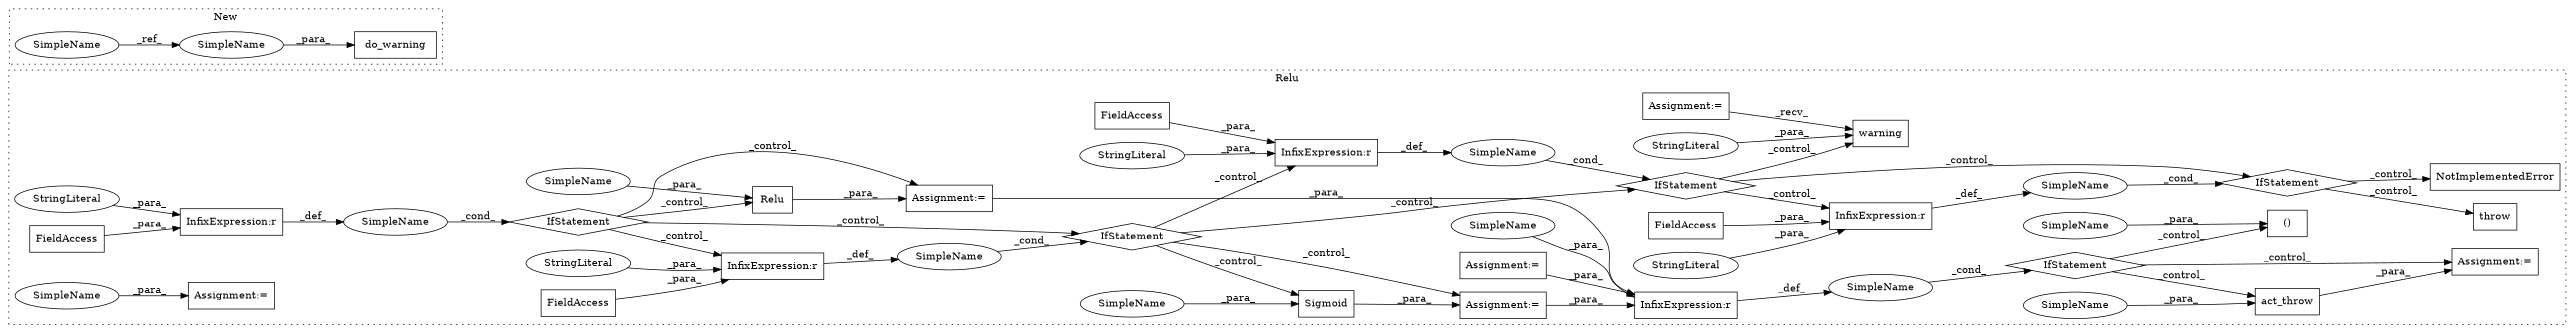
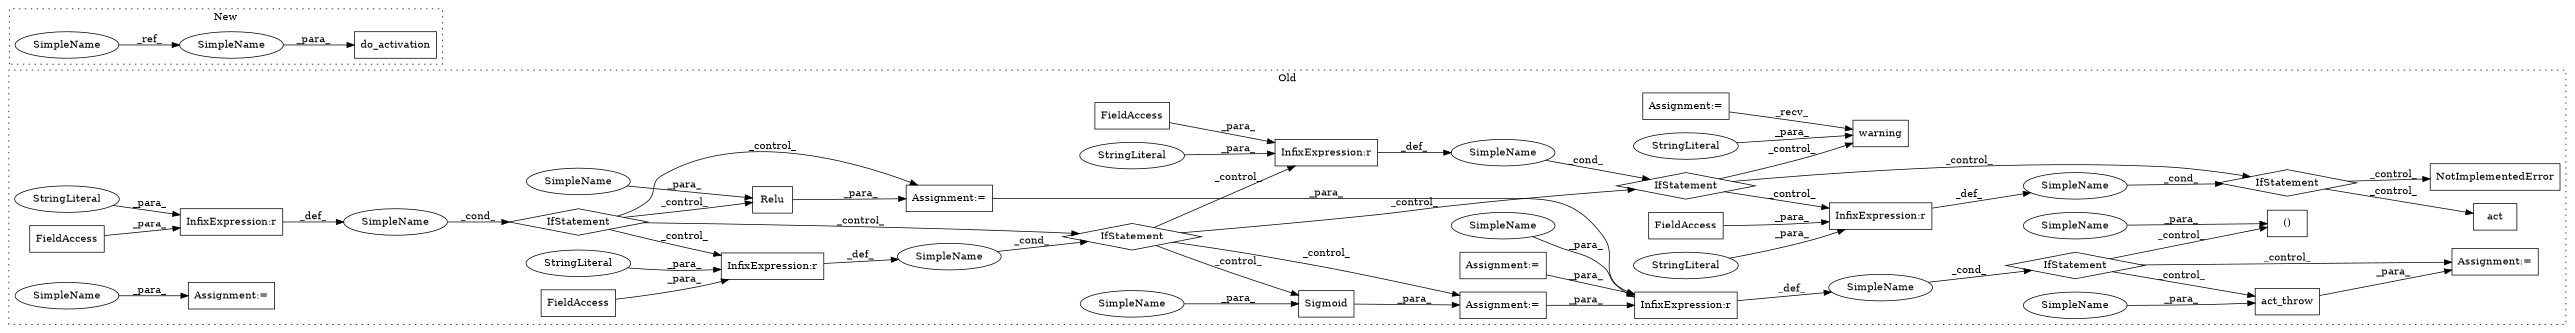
node "do_warning": label "do_warning" -> "do_activation"
cluster "Relu": label "Relu" -> "Old"
node "throw": label "throw" -> "act"
